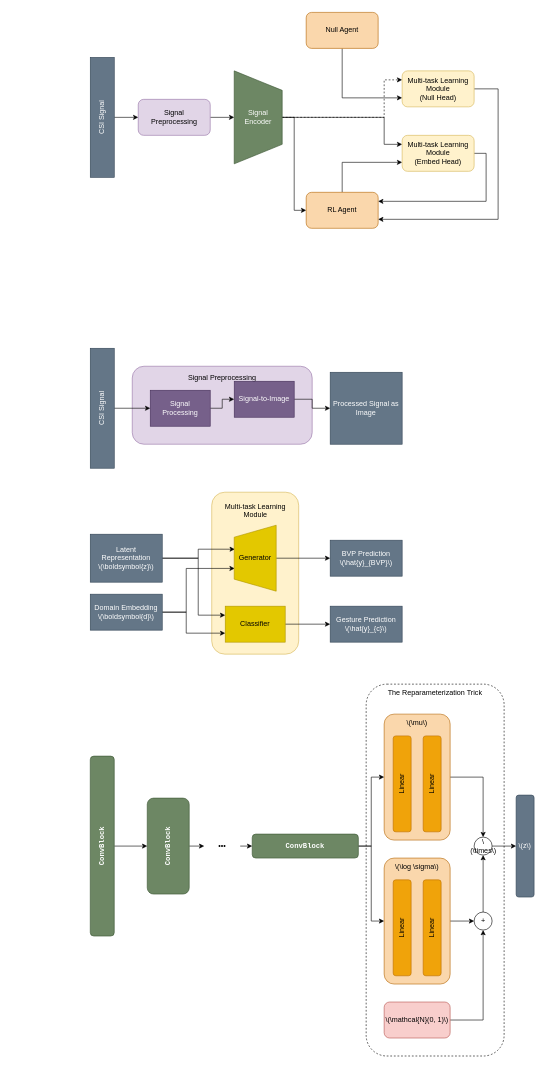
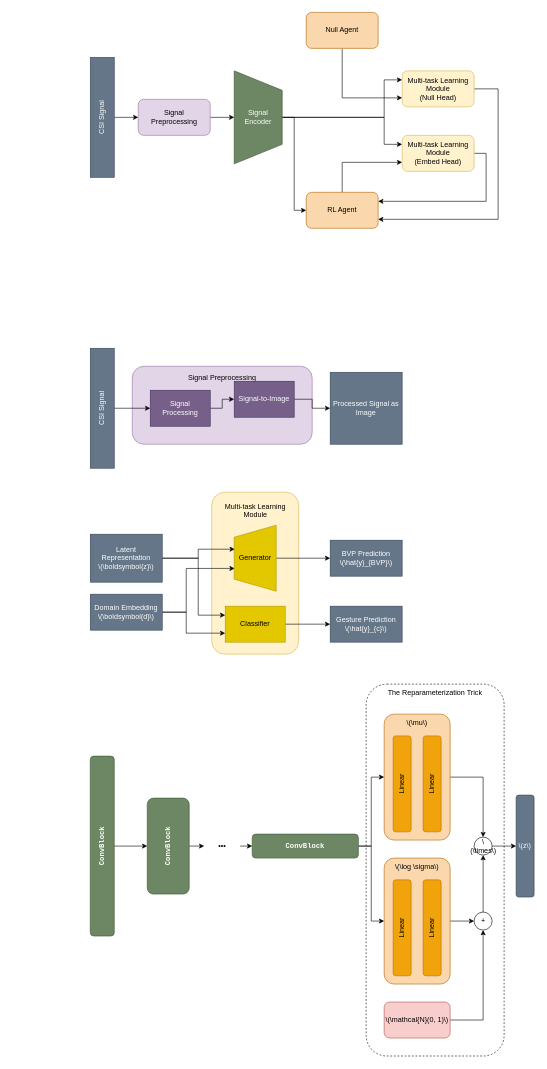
edge "Signal Encoder" -> "Multi-task Learning Module (Null Head)": style dashed -> solid
